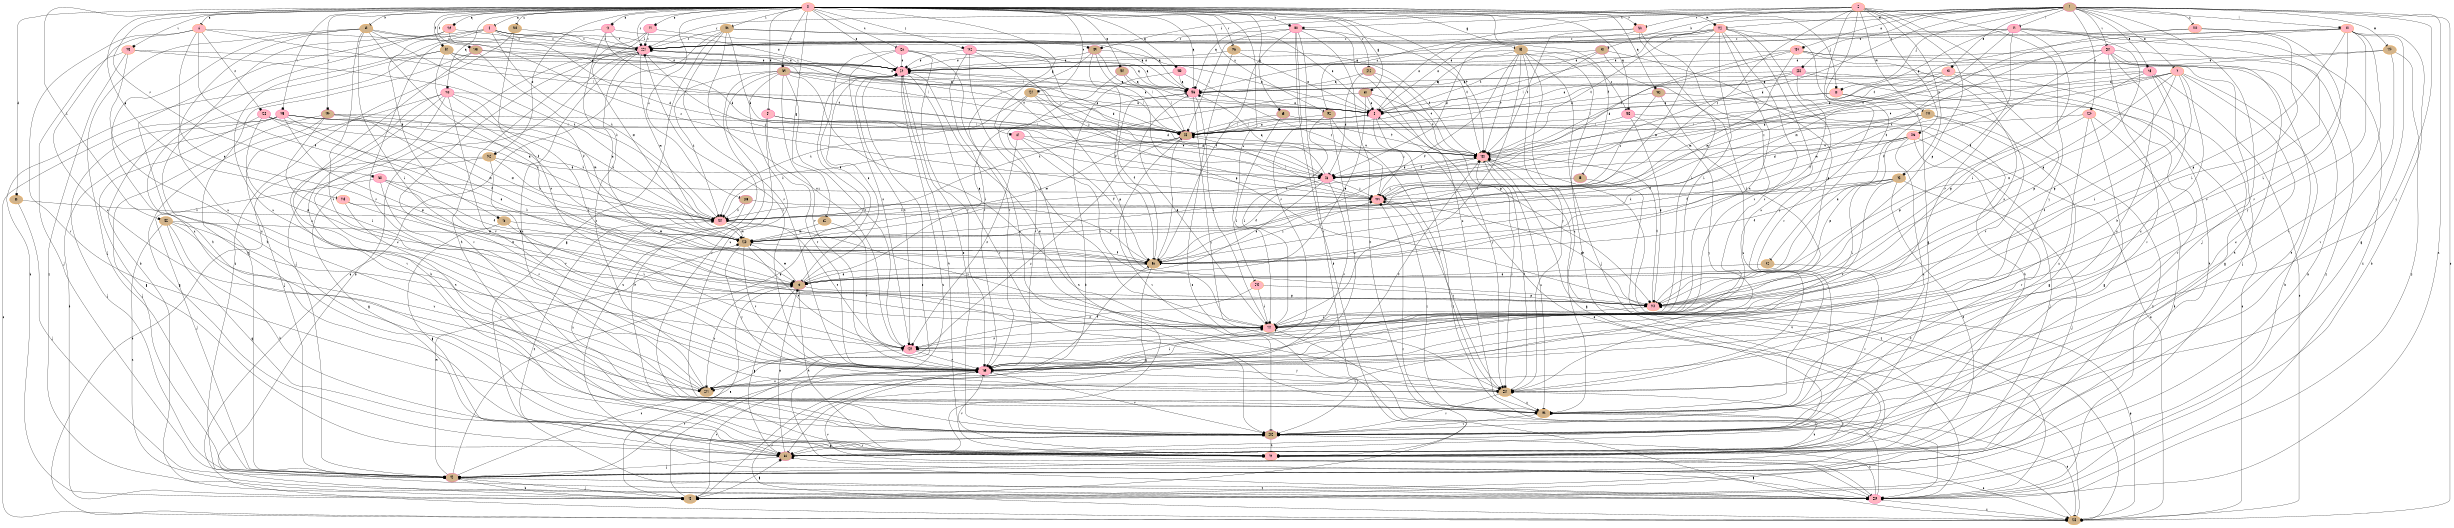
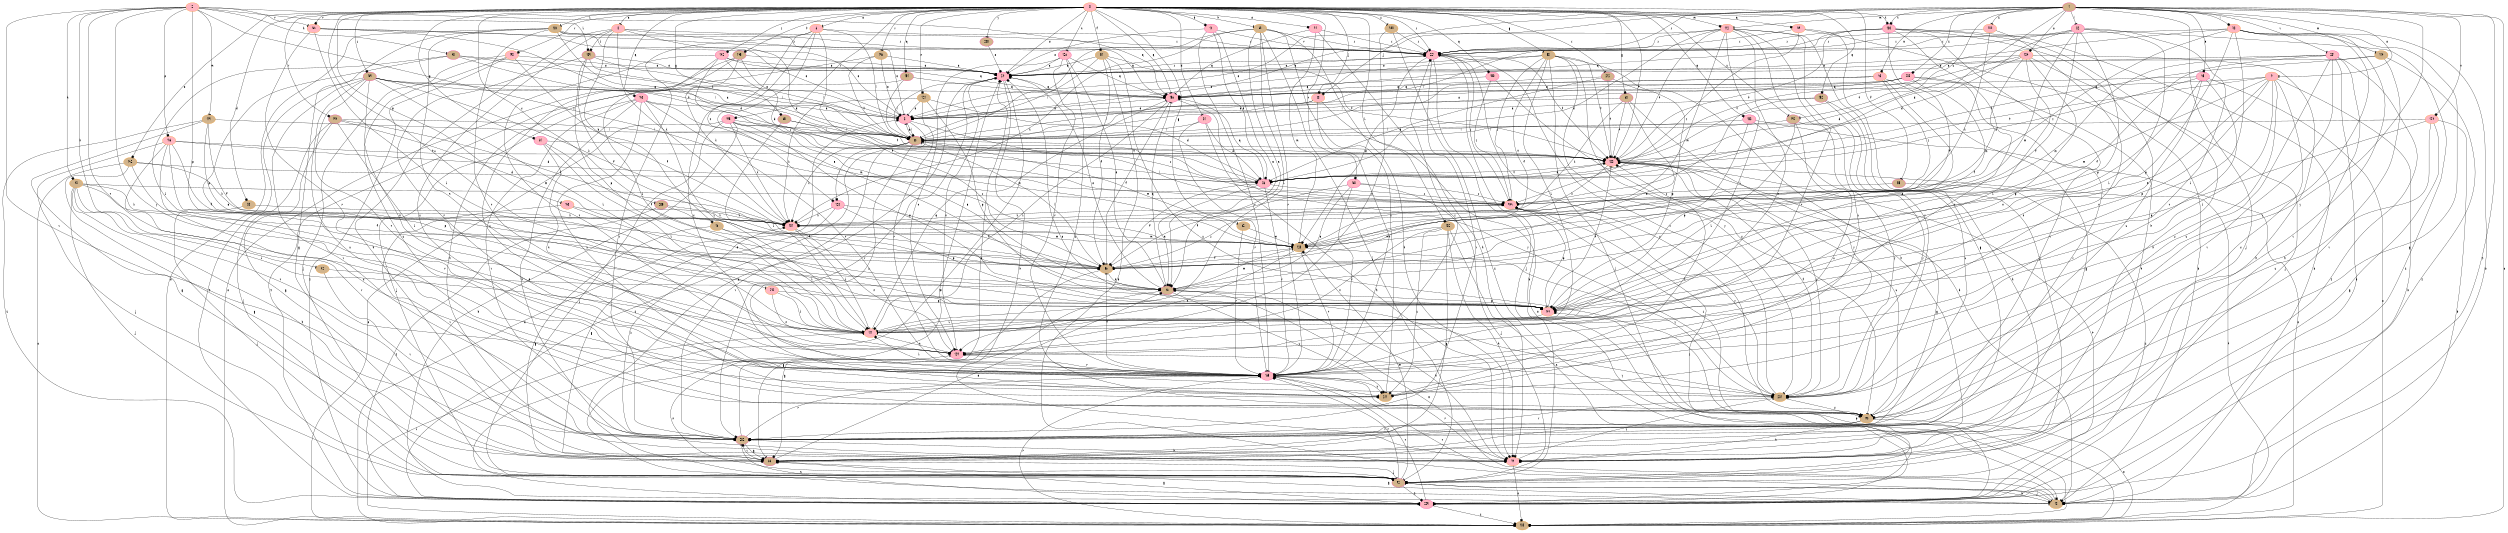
node "230": added
edge "58" -> "153": now "58" -> "974"
edge "128" -> "83": reversed
node "346": label "346" -> "146"
edge "237" -> "111": now "137" -> "111"
edge "138" -> "8": arrowhead tee -> box
